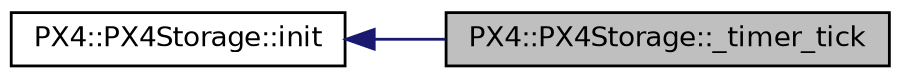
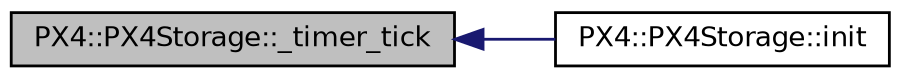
edge "PX4::PX4Storage::_timer_tick" -> "PX4::PX4Storage::init": reversed
